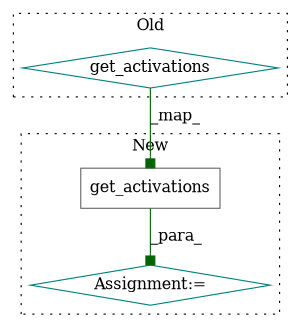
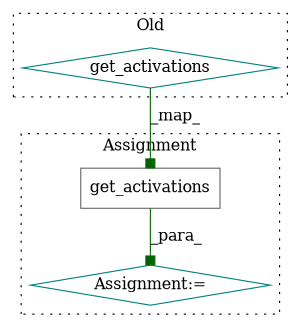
cluster "New": label "New" -> "Assignment"
